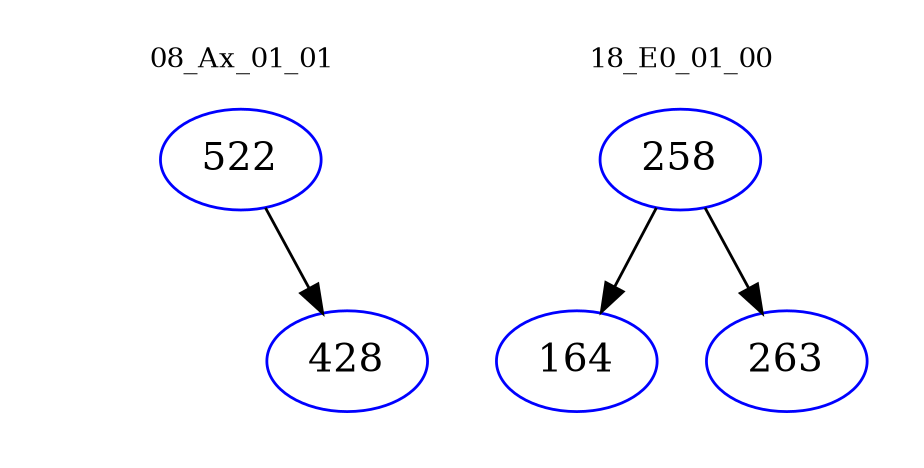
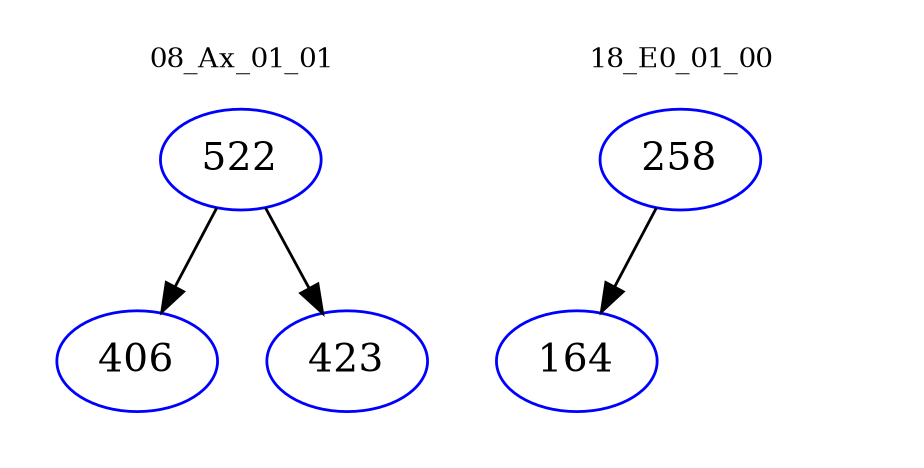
node "406": added
node "428": label "428" -> "423"
node "263": removed
